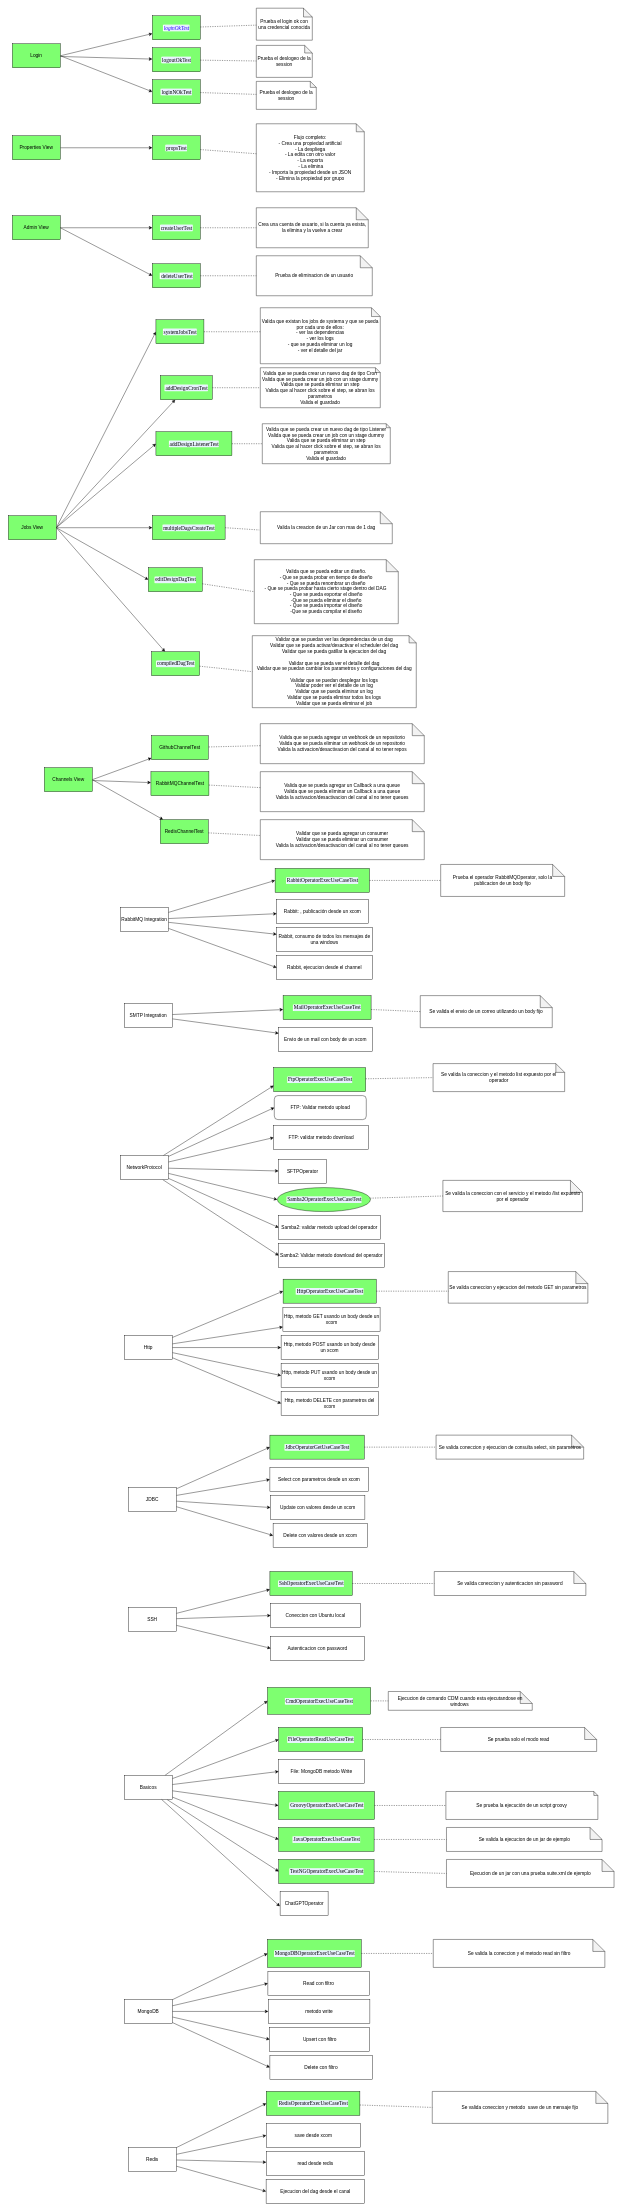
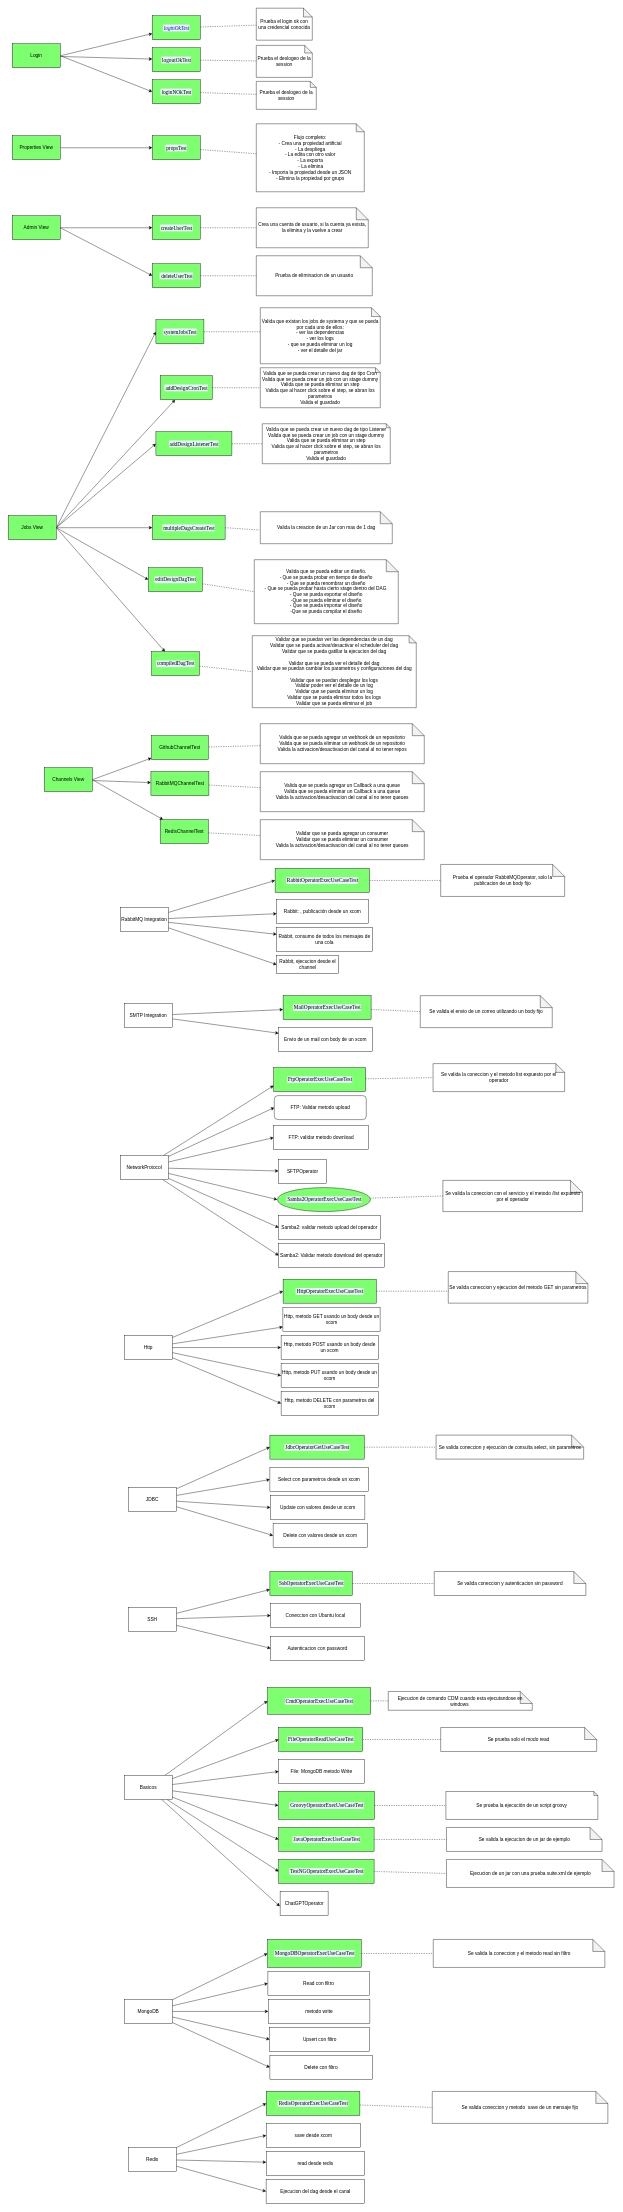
node "Rabbit, consumo de todos los mensajes de una windows": label "Rabbit, consumo de todos los mensajes de una windows" -> "Rabbit, consumo de todos los mensajes de una cola"
node "Rabbit, ejecucion desde el channel": size 96x24 -> 62x18
